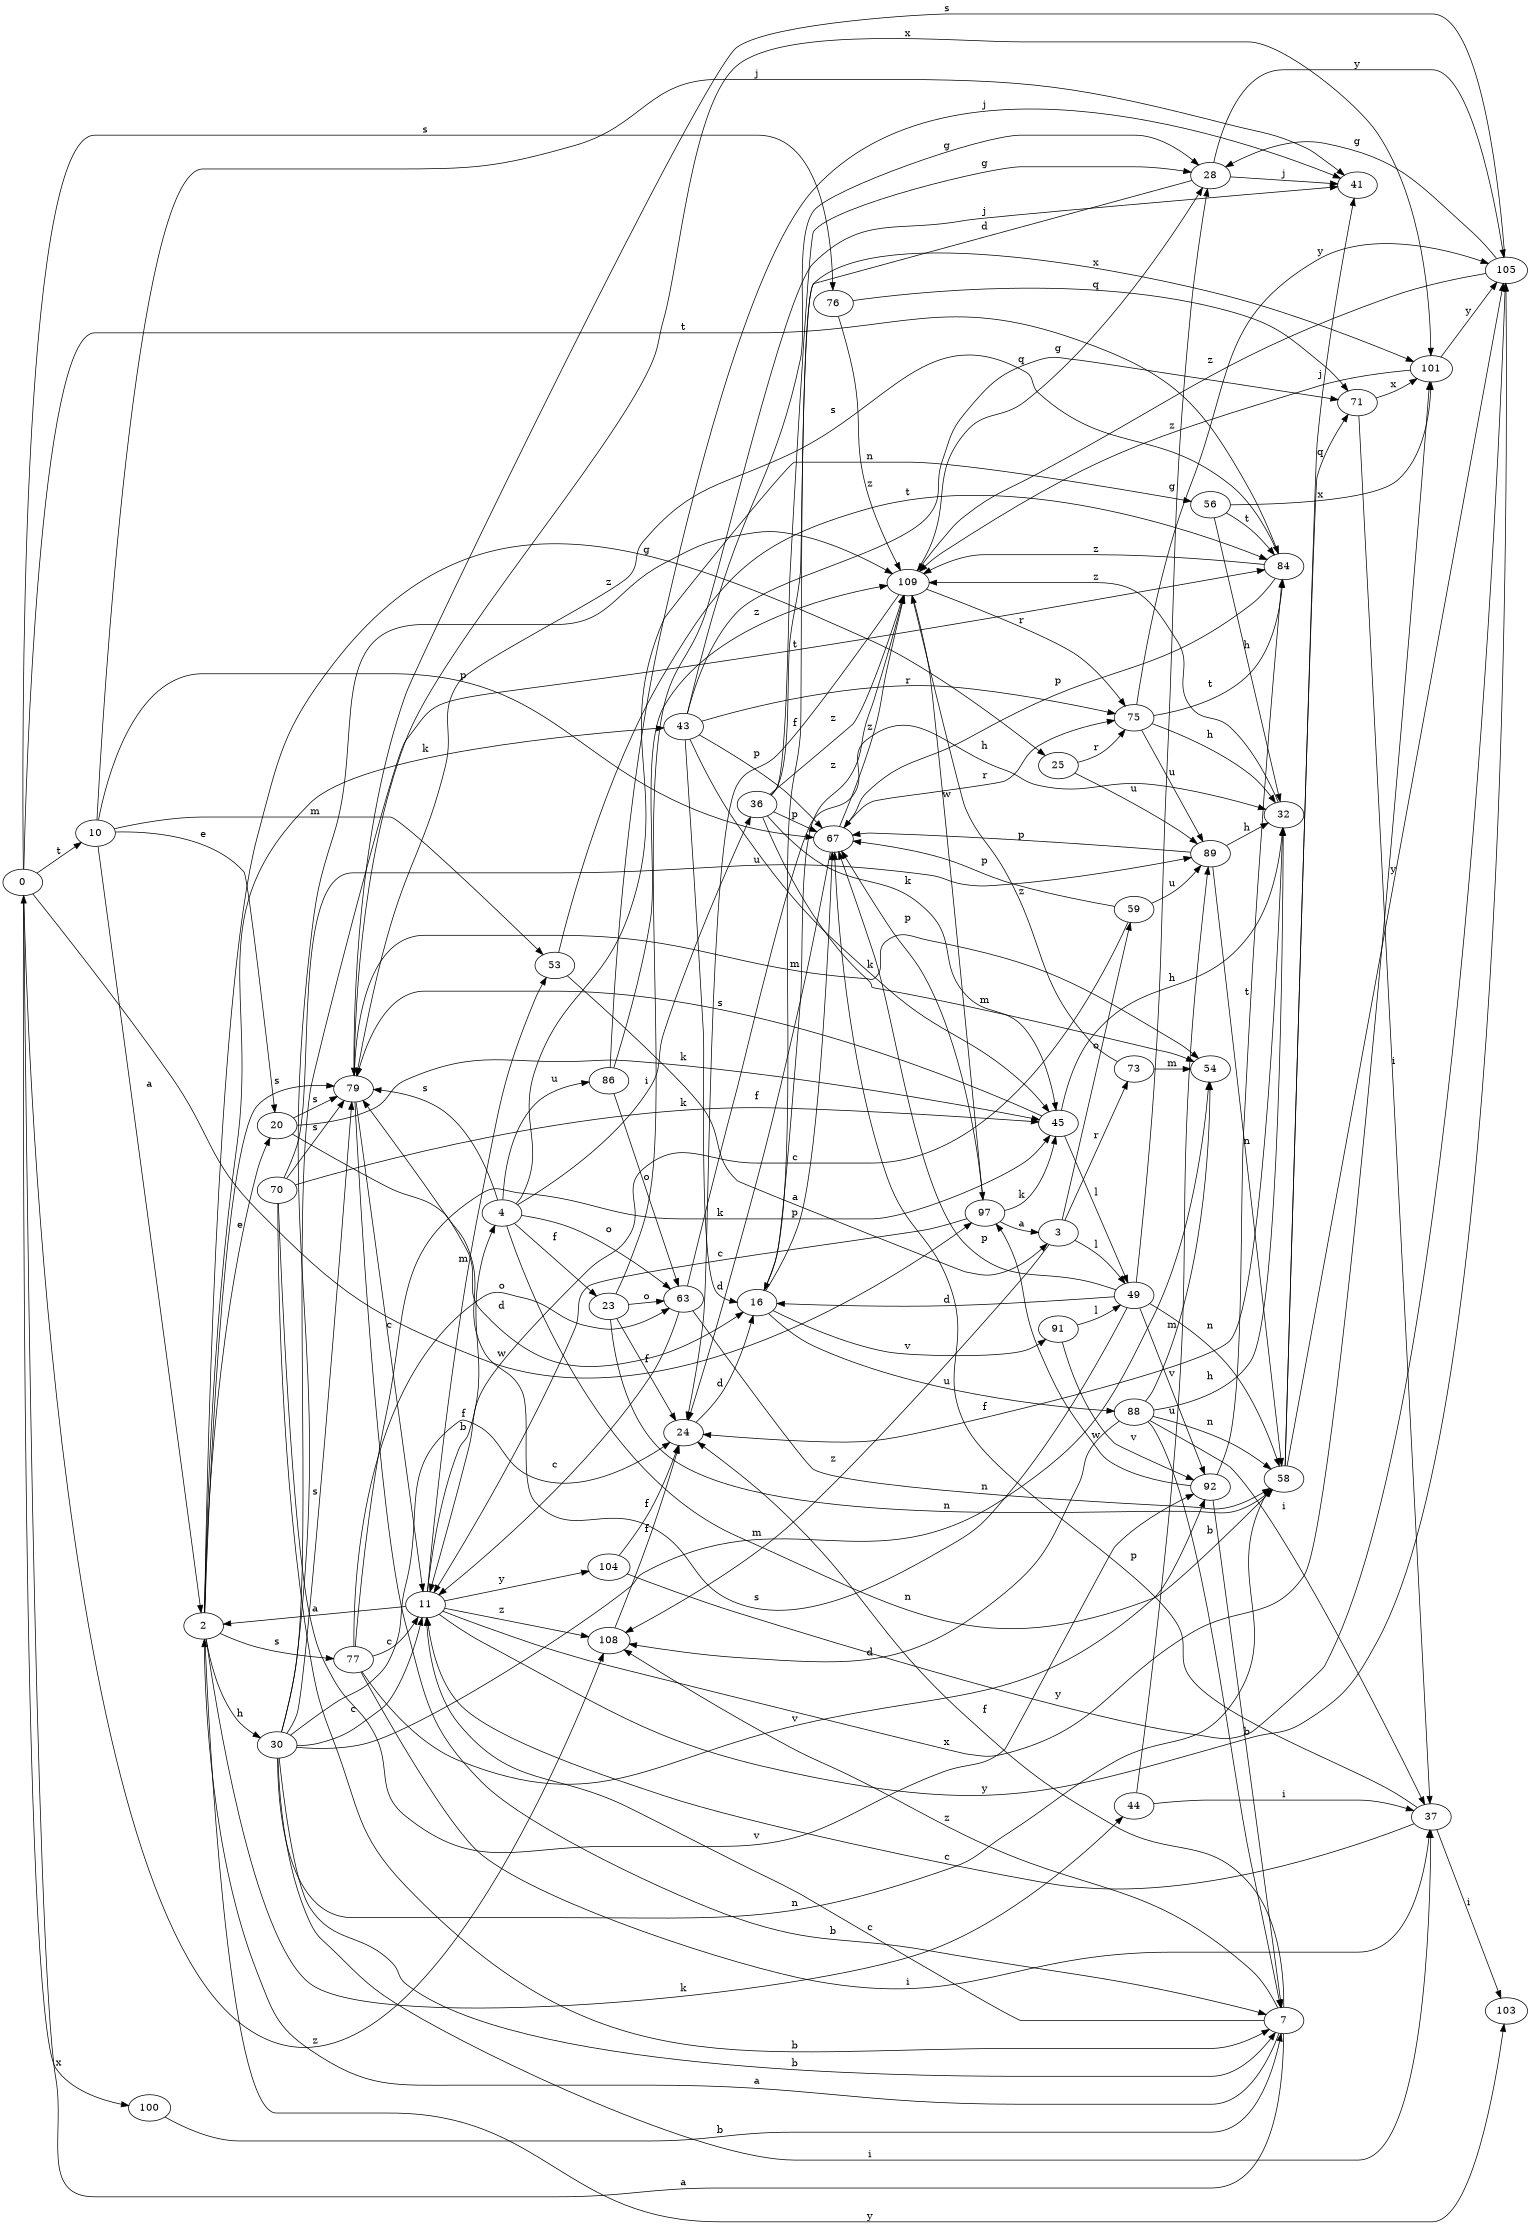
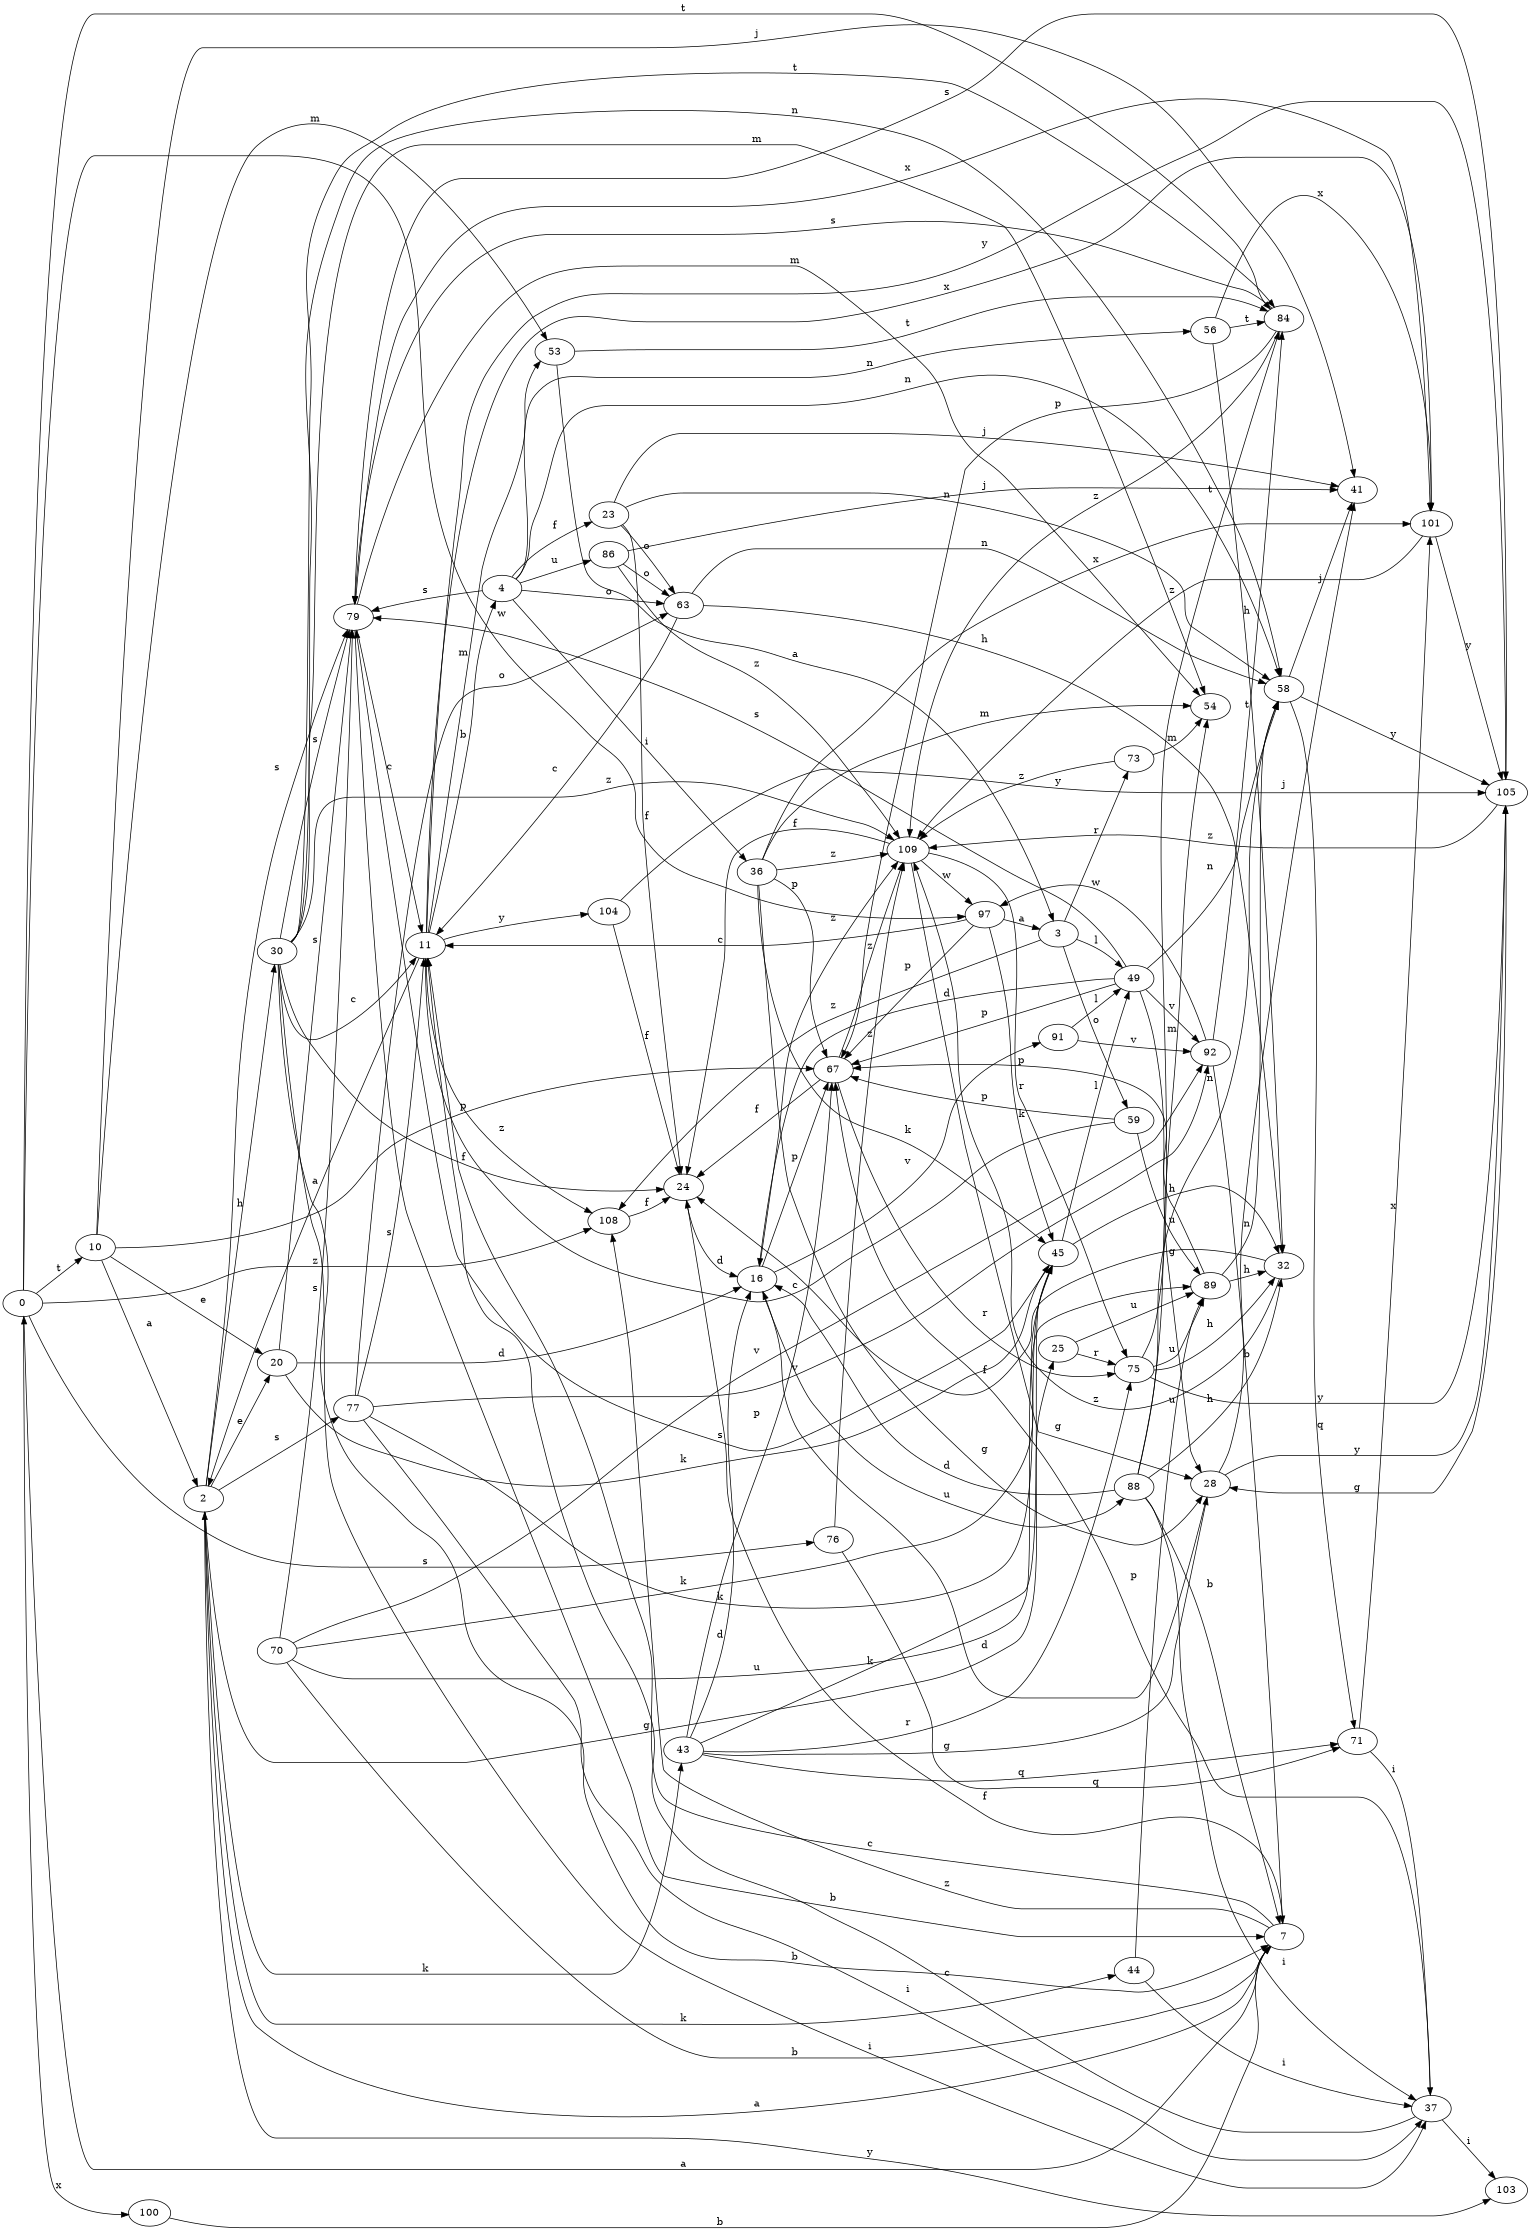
edge "88" -> "108": now "88" -> "16"
edge "77" -> "11": label "c" -> "s"
